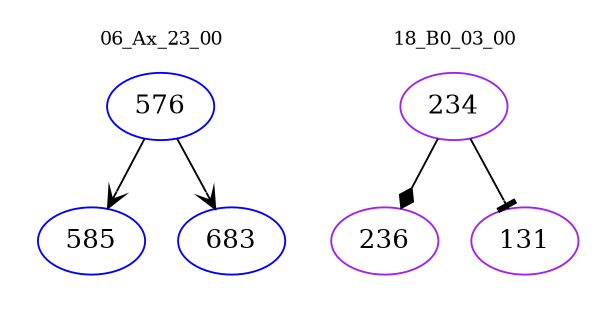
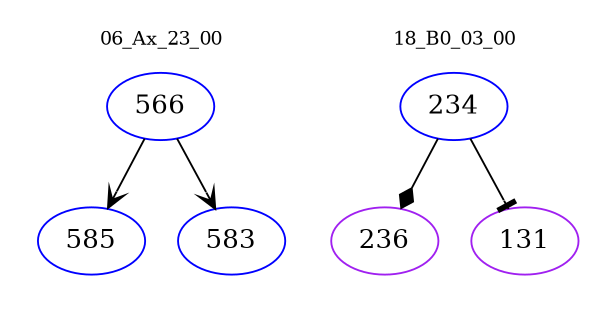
node "576": label "576" -> "566"
node "234": color purple -> blue
node "683": label "683" -> "583"
